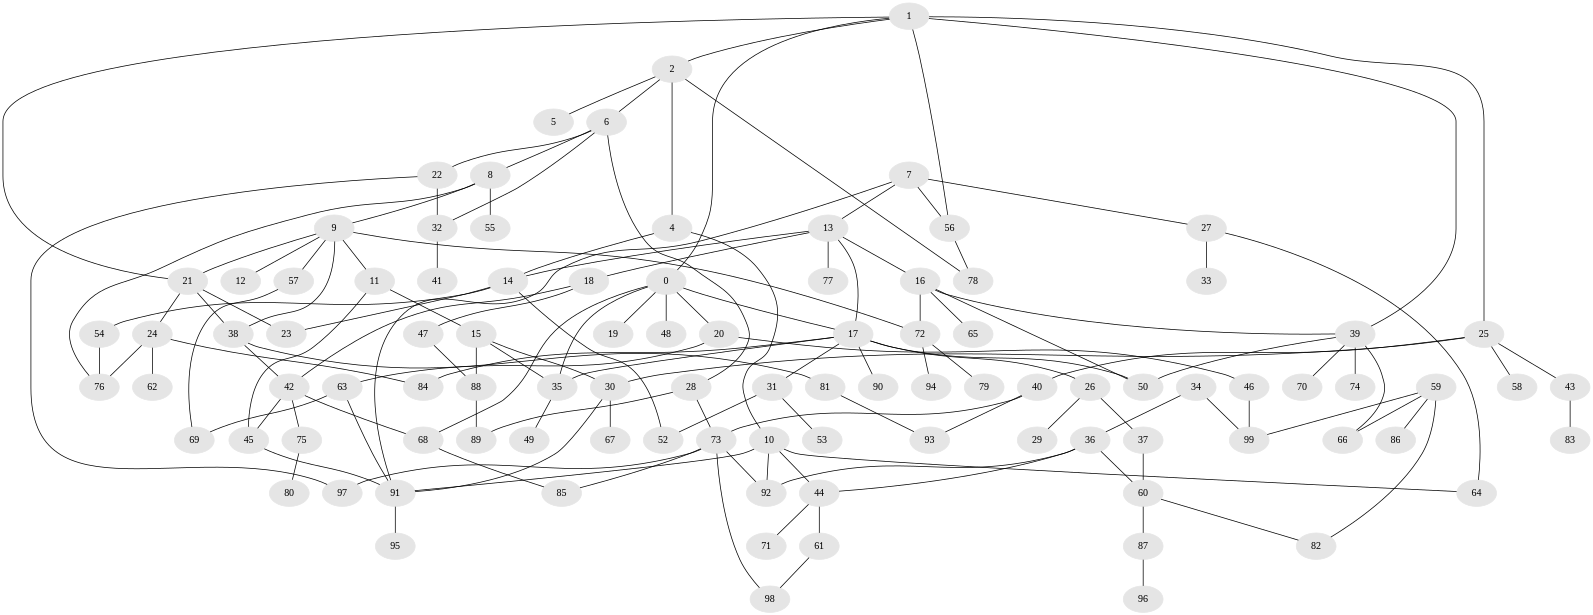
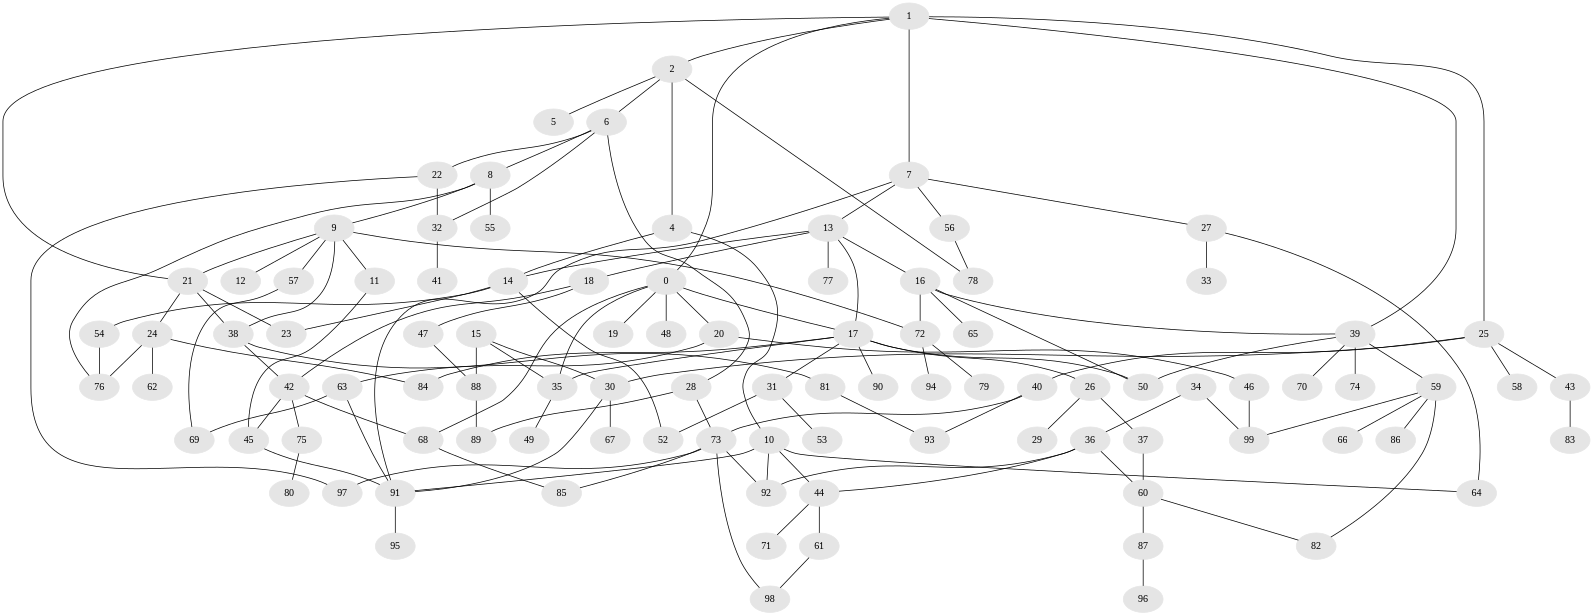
edge "1" -- "56": now "1" -- "7"
edge "11" -- "15": removed
edge "39" -- "66": now "39" -- "59"
